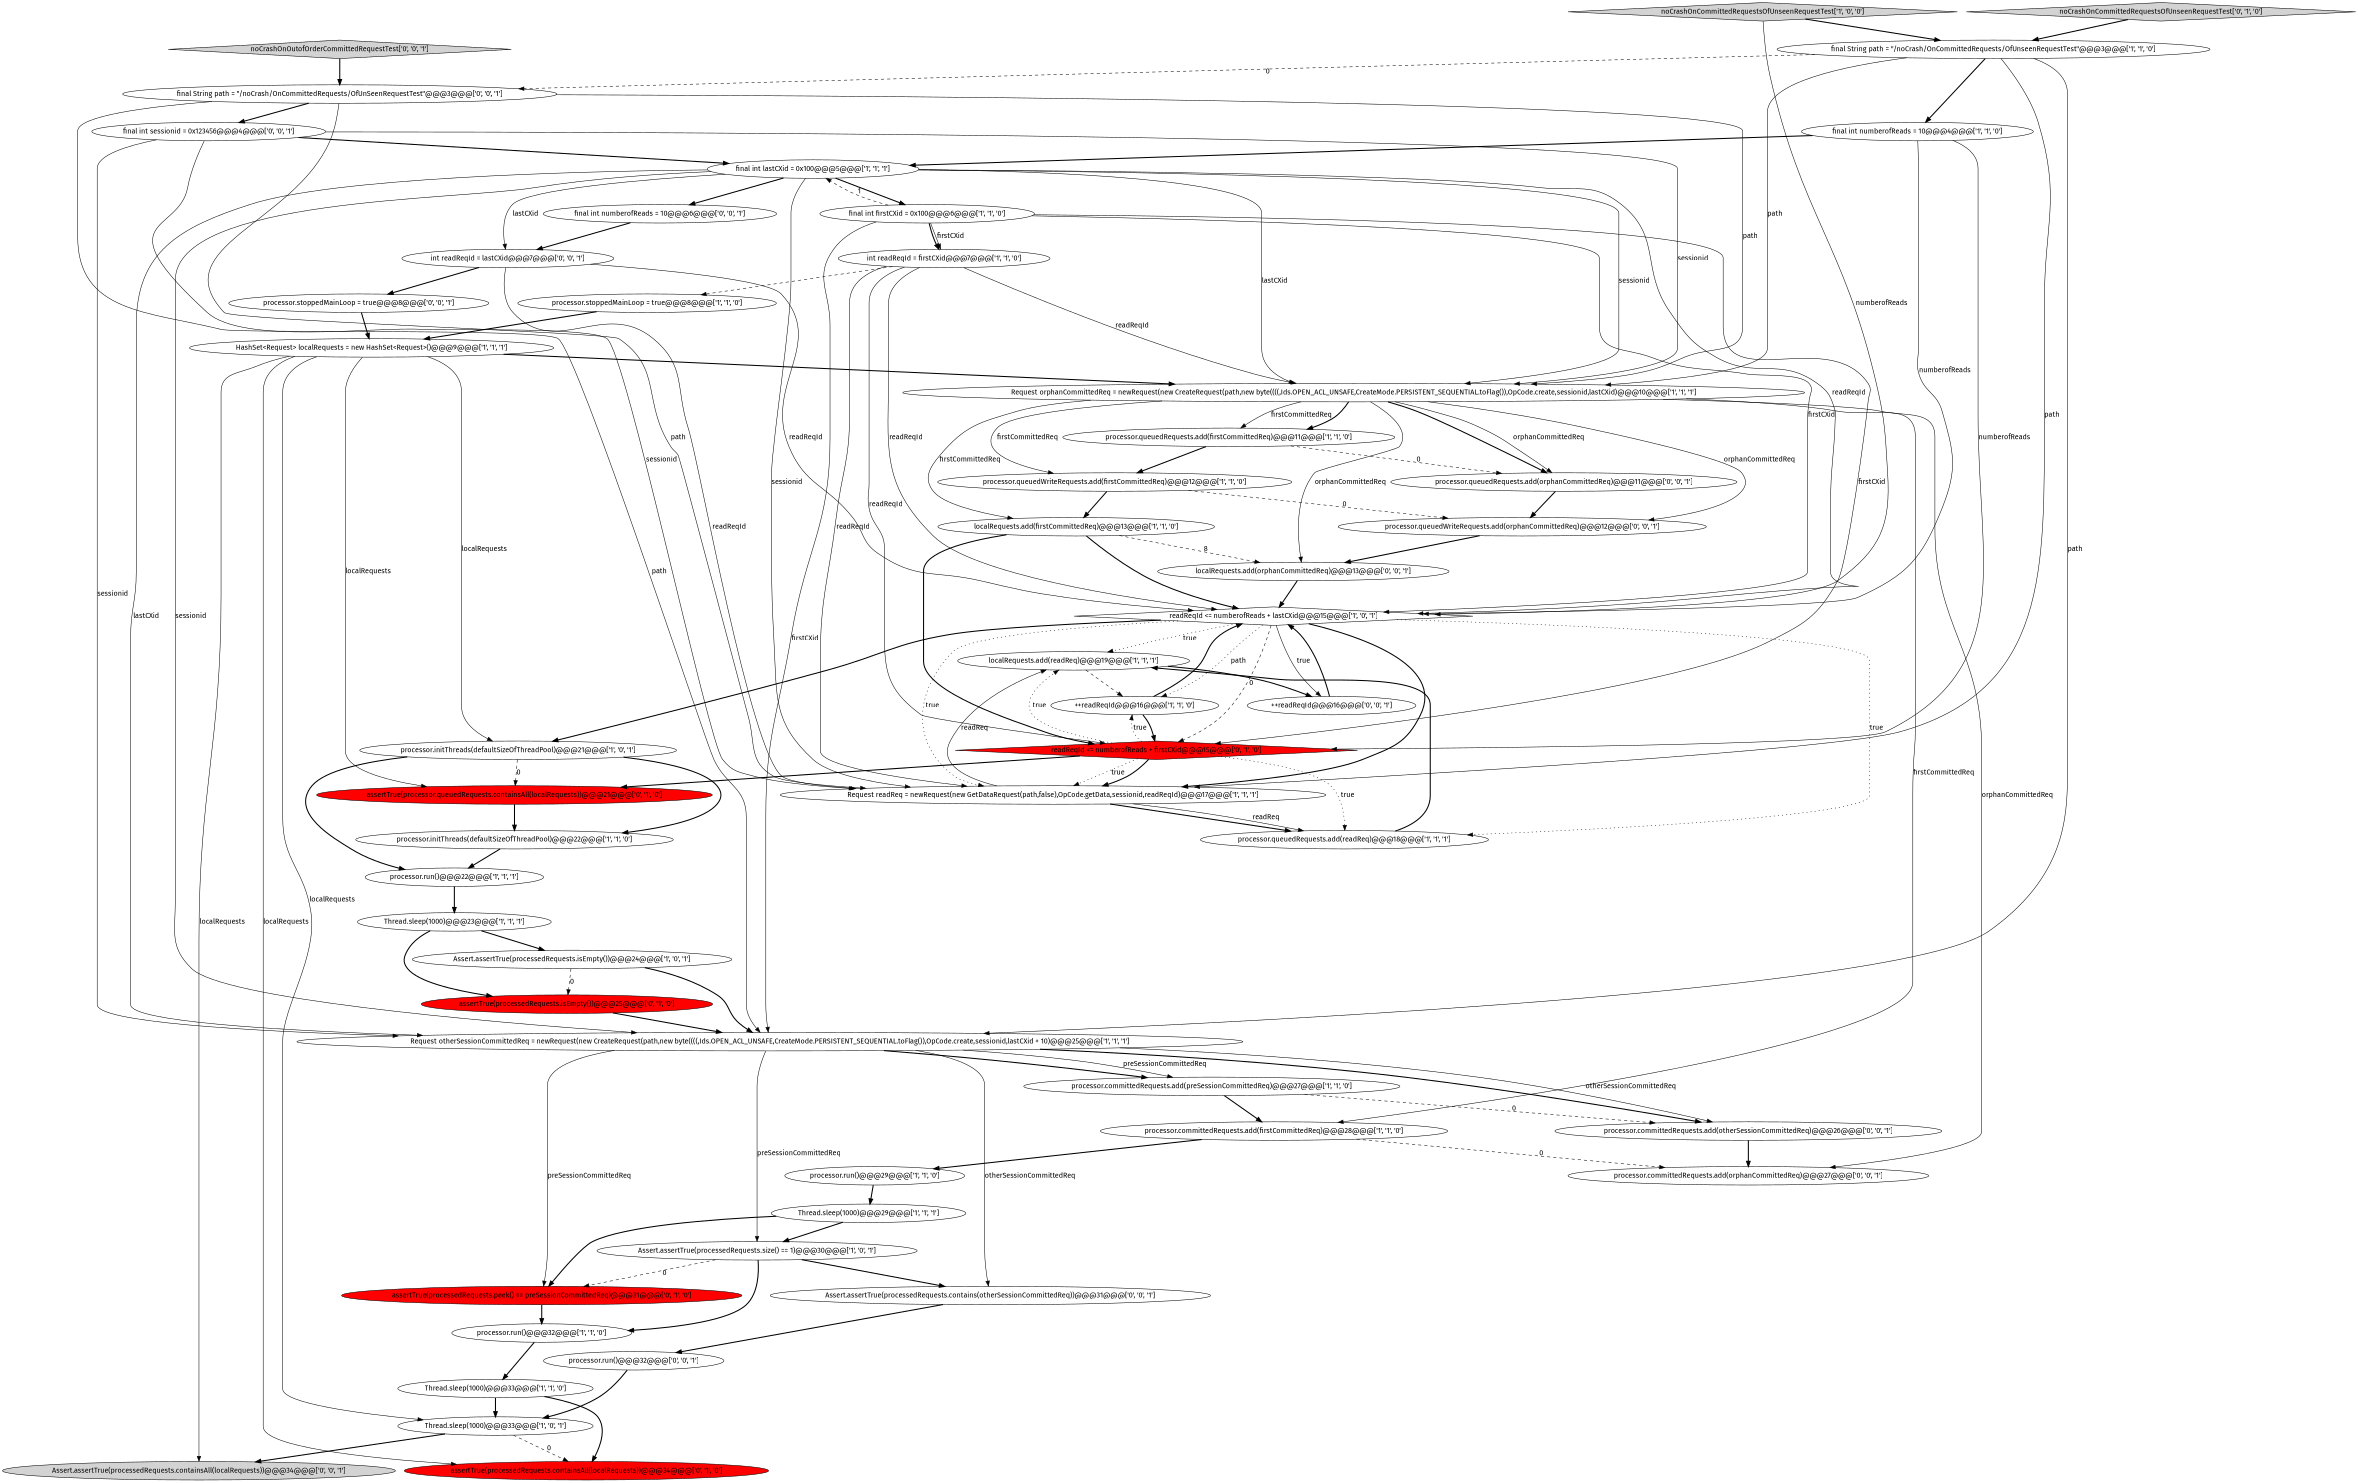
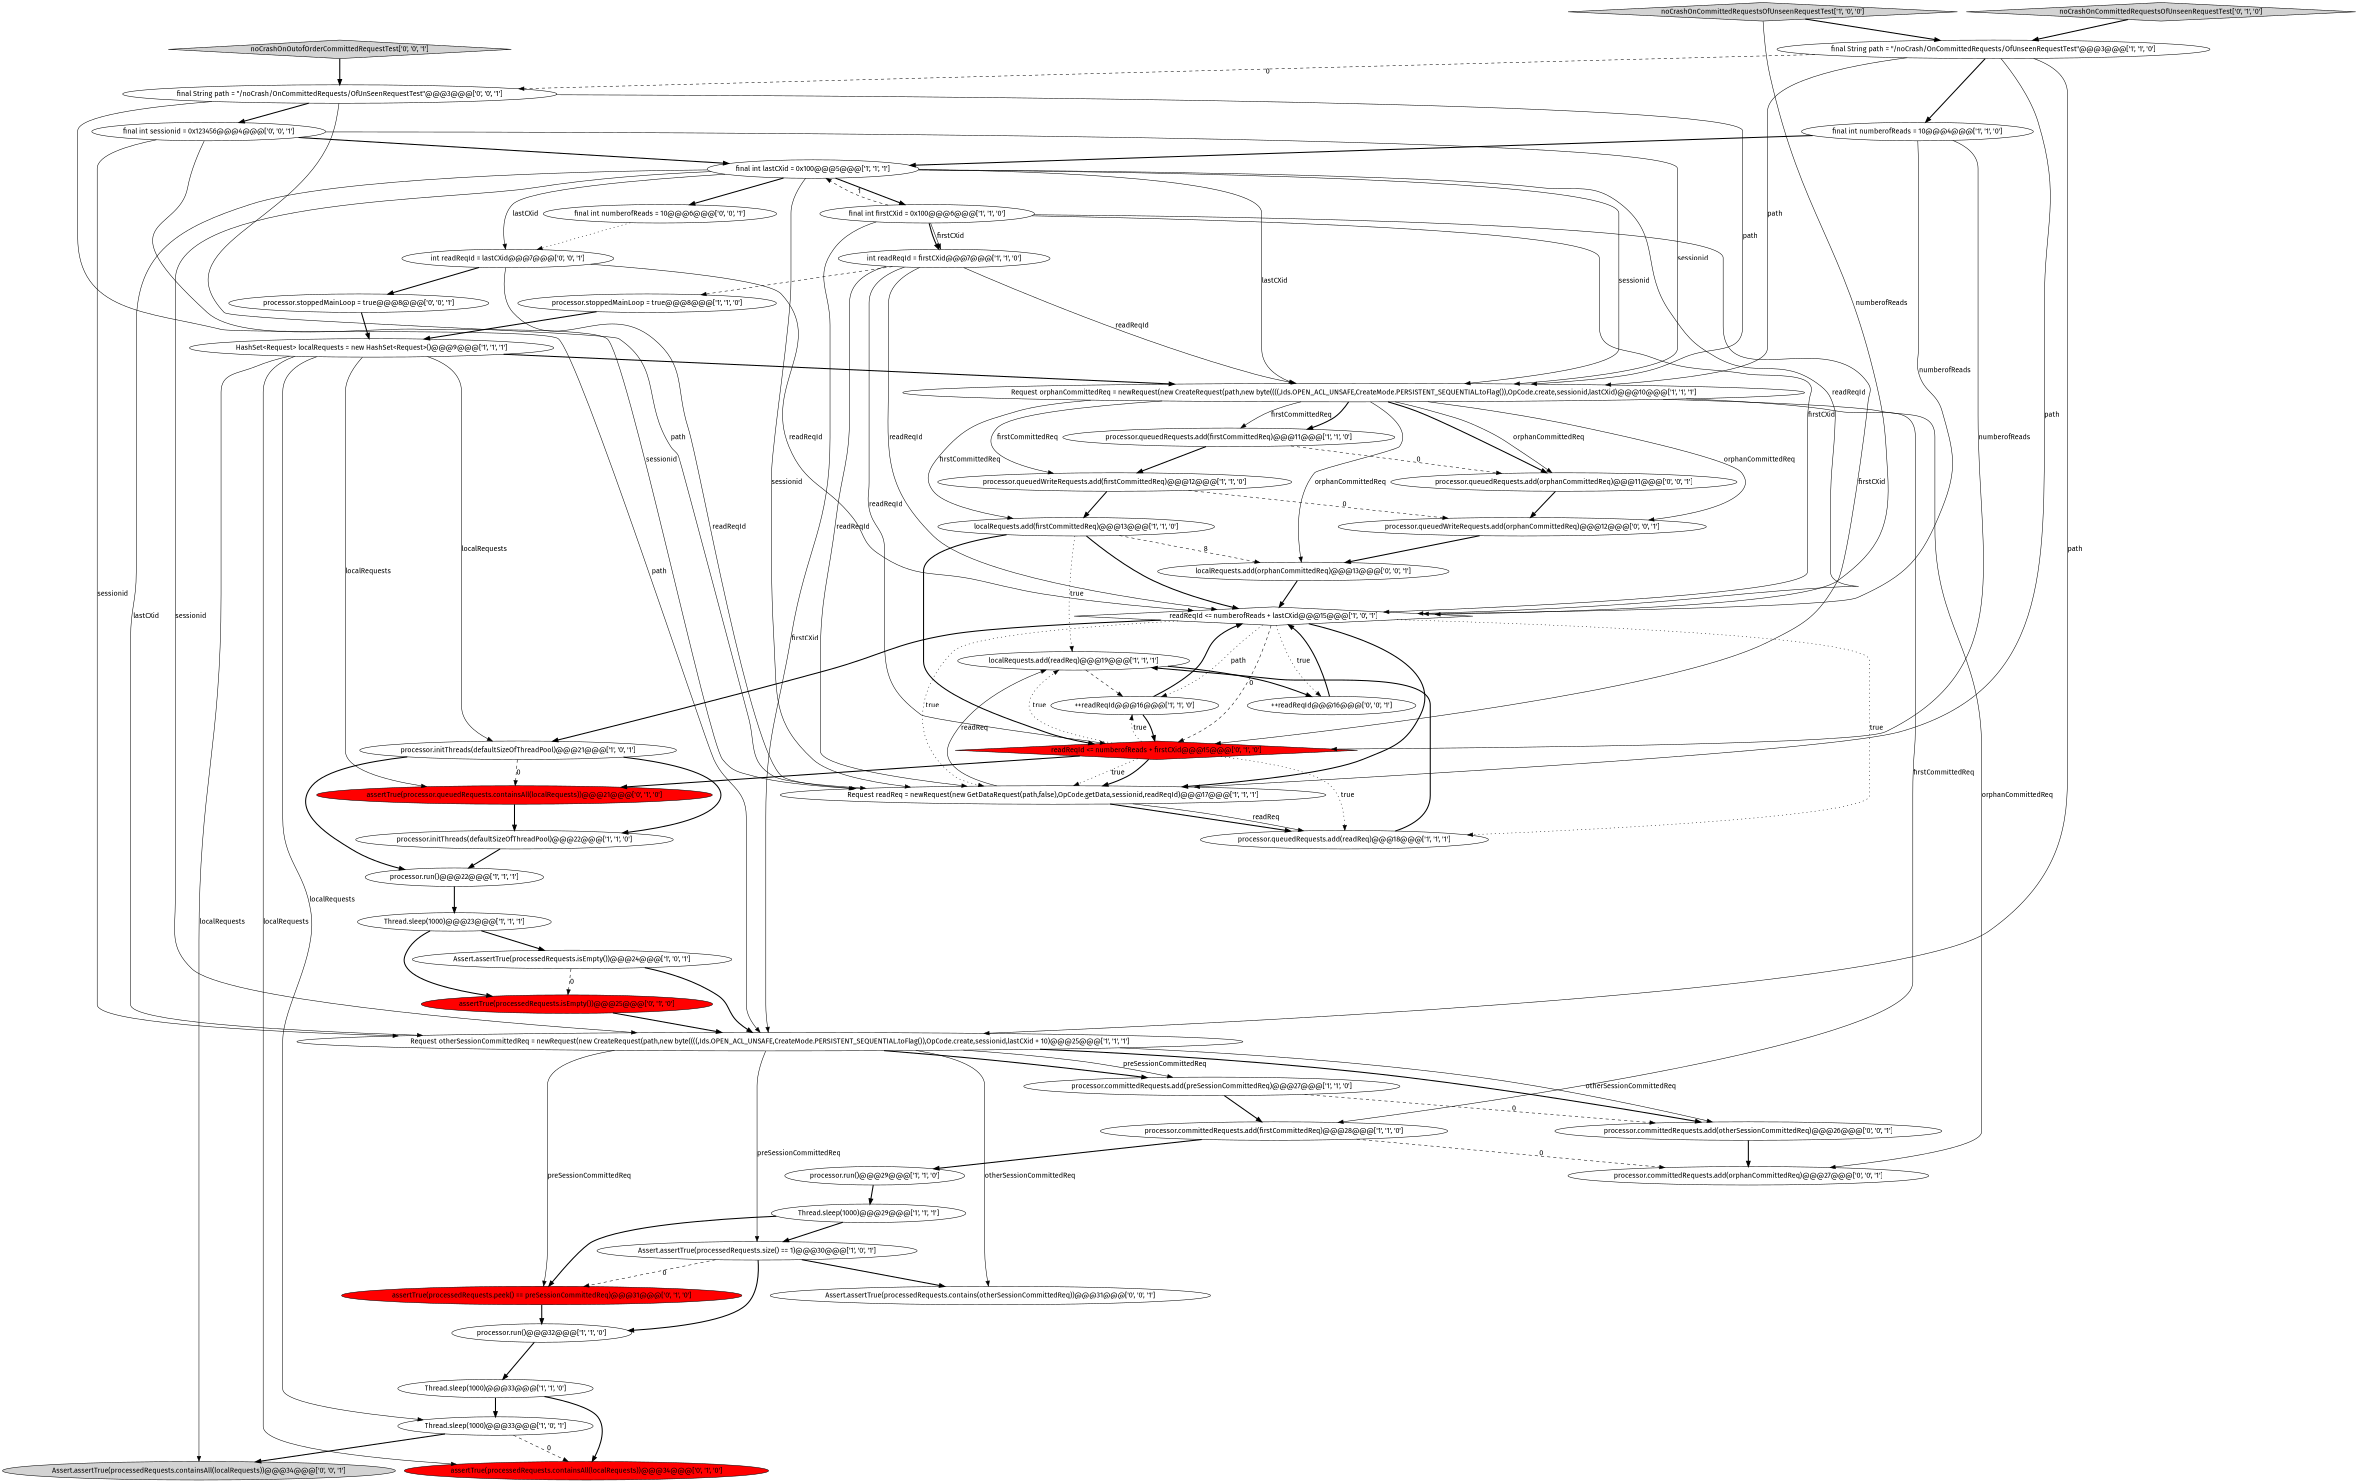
edge "final int numberofReads = 10@@@6@@@['0', '0', '1']" -> "int readReqId = lastCXid@@@7@@@['0', '0', '1']": style bold -> dotted
edge "readReqId <= numberofReads + lastCXid@@@15@@@['1', '0', '1']" -> "localRequests.add(readReq)@@@19@@@['1', '1', '1']": now "localRequests.add(firstCommittedReq)@@@13@@@['1', '1', '0']" -> "localRequests.add(readReq)@@@19@@@['1', '1', '1']"
edge "readReqId <= numberofReads + lastCXid@@@15@@@['1', '0', '1']" -> "++readReqId@@@16@@@['0', '0', '1']": style solid -> dotted
node "processor.run()@@@32@@@['0', '0', '1']": removed
